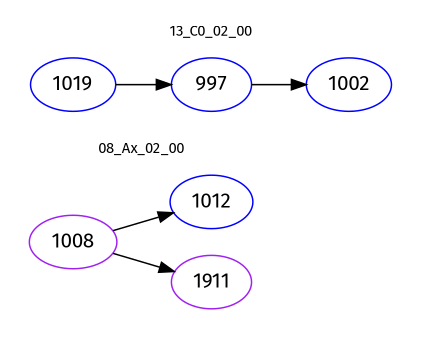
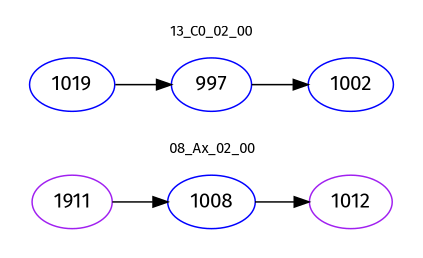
node "1012": color blue -> purple
node "1008": color purple -> blue
edge "1008" -> "1911": reversed
